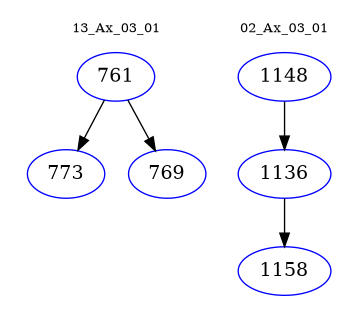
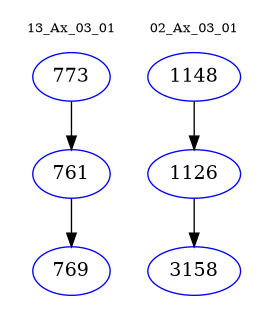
edge "761" -> "773": reversed
node "1136": label "1136" -> "1126"
node "1158": label "1158" -> "3158"
